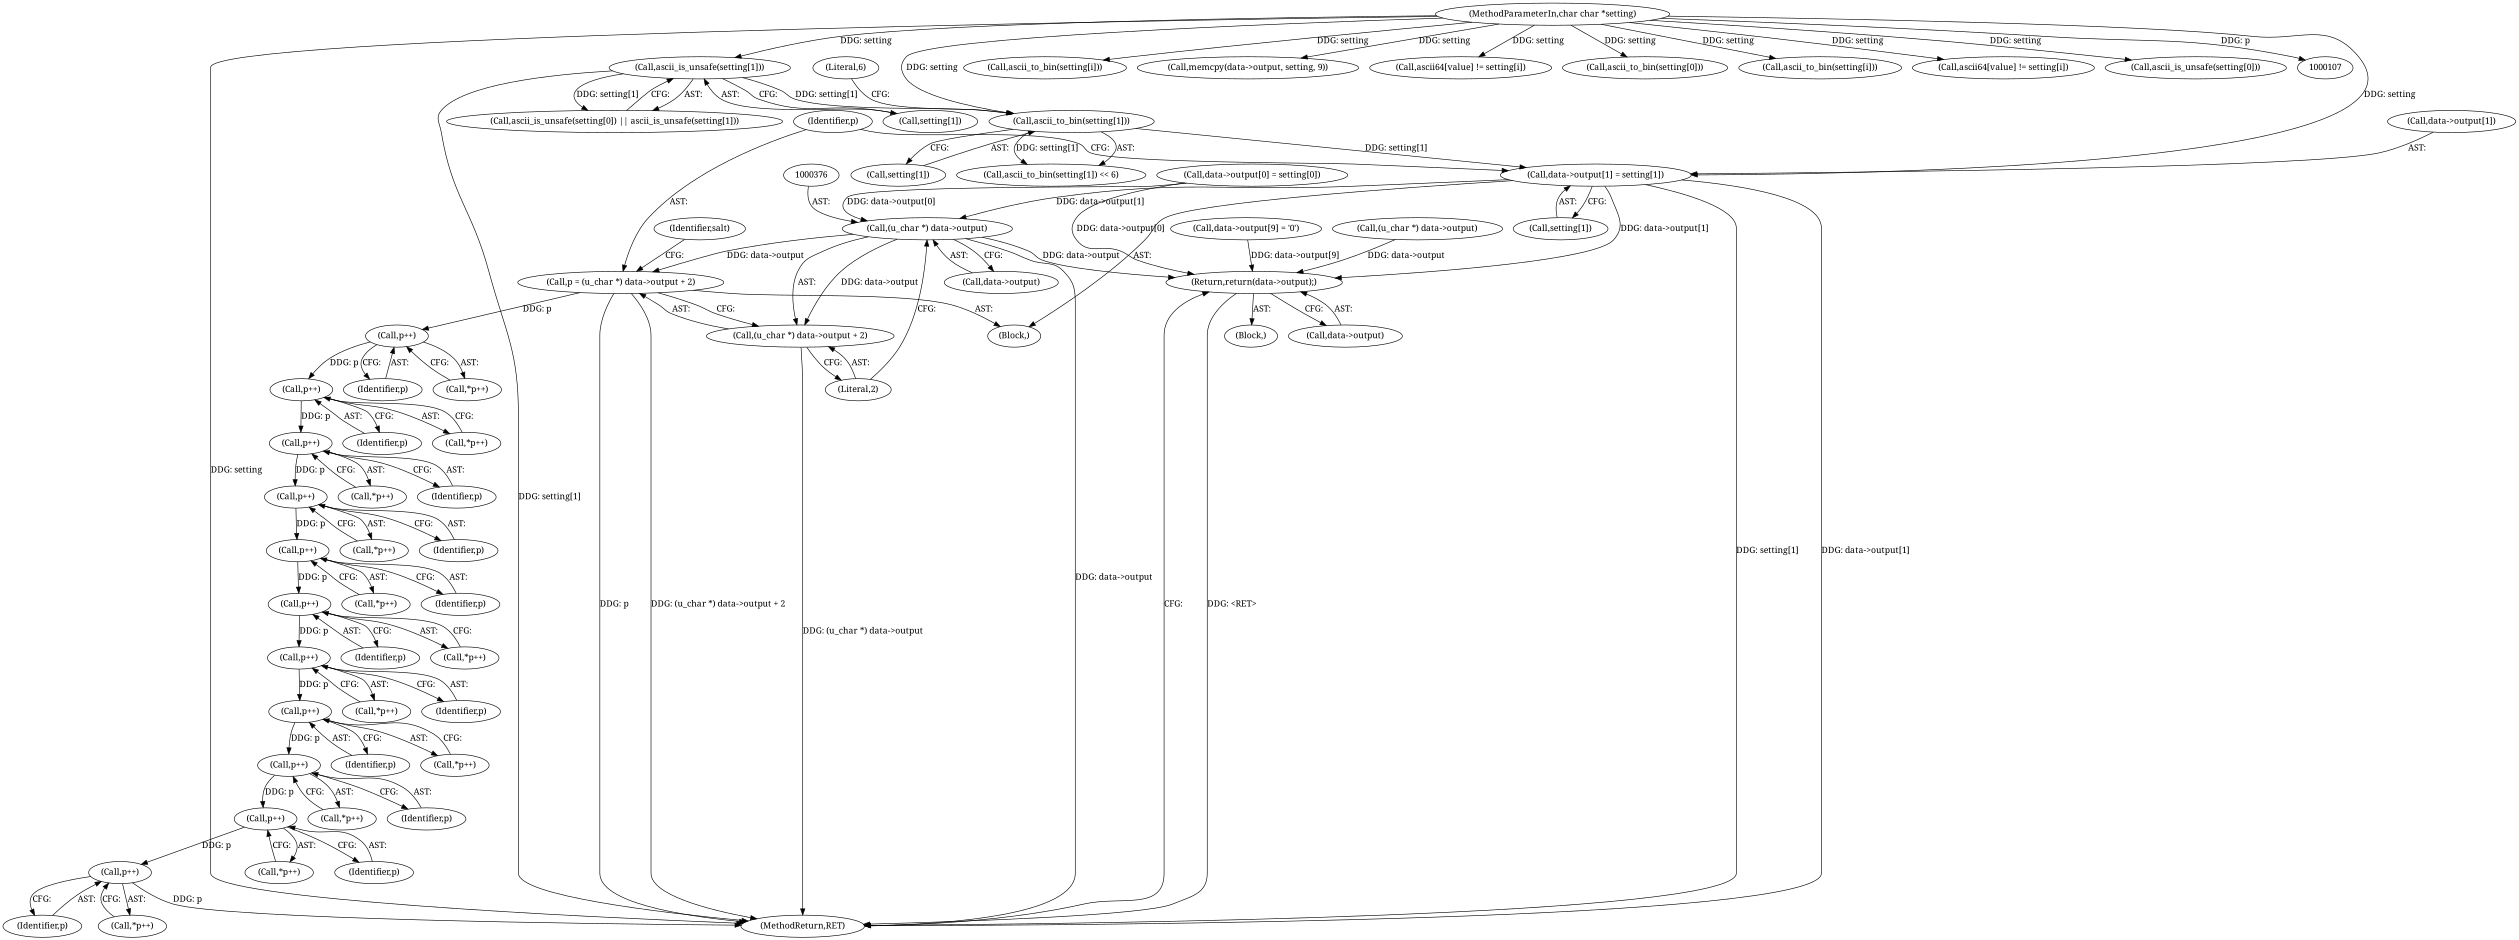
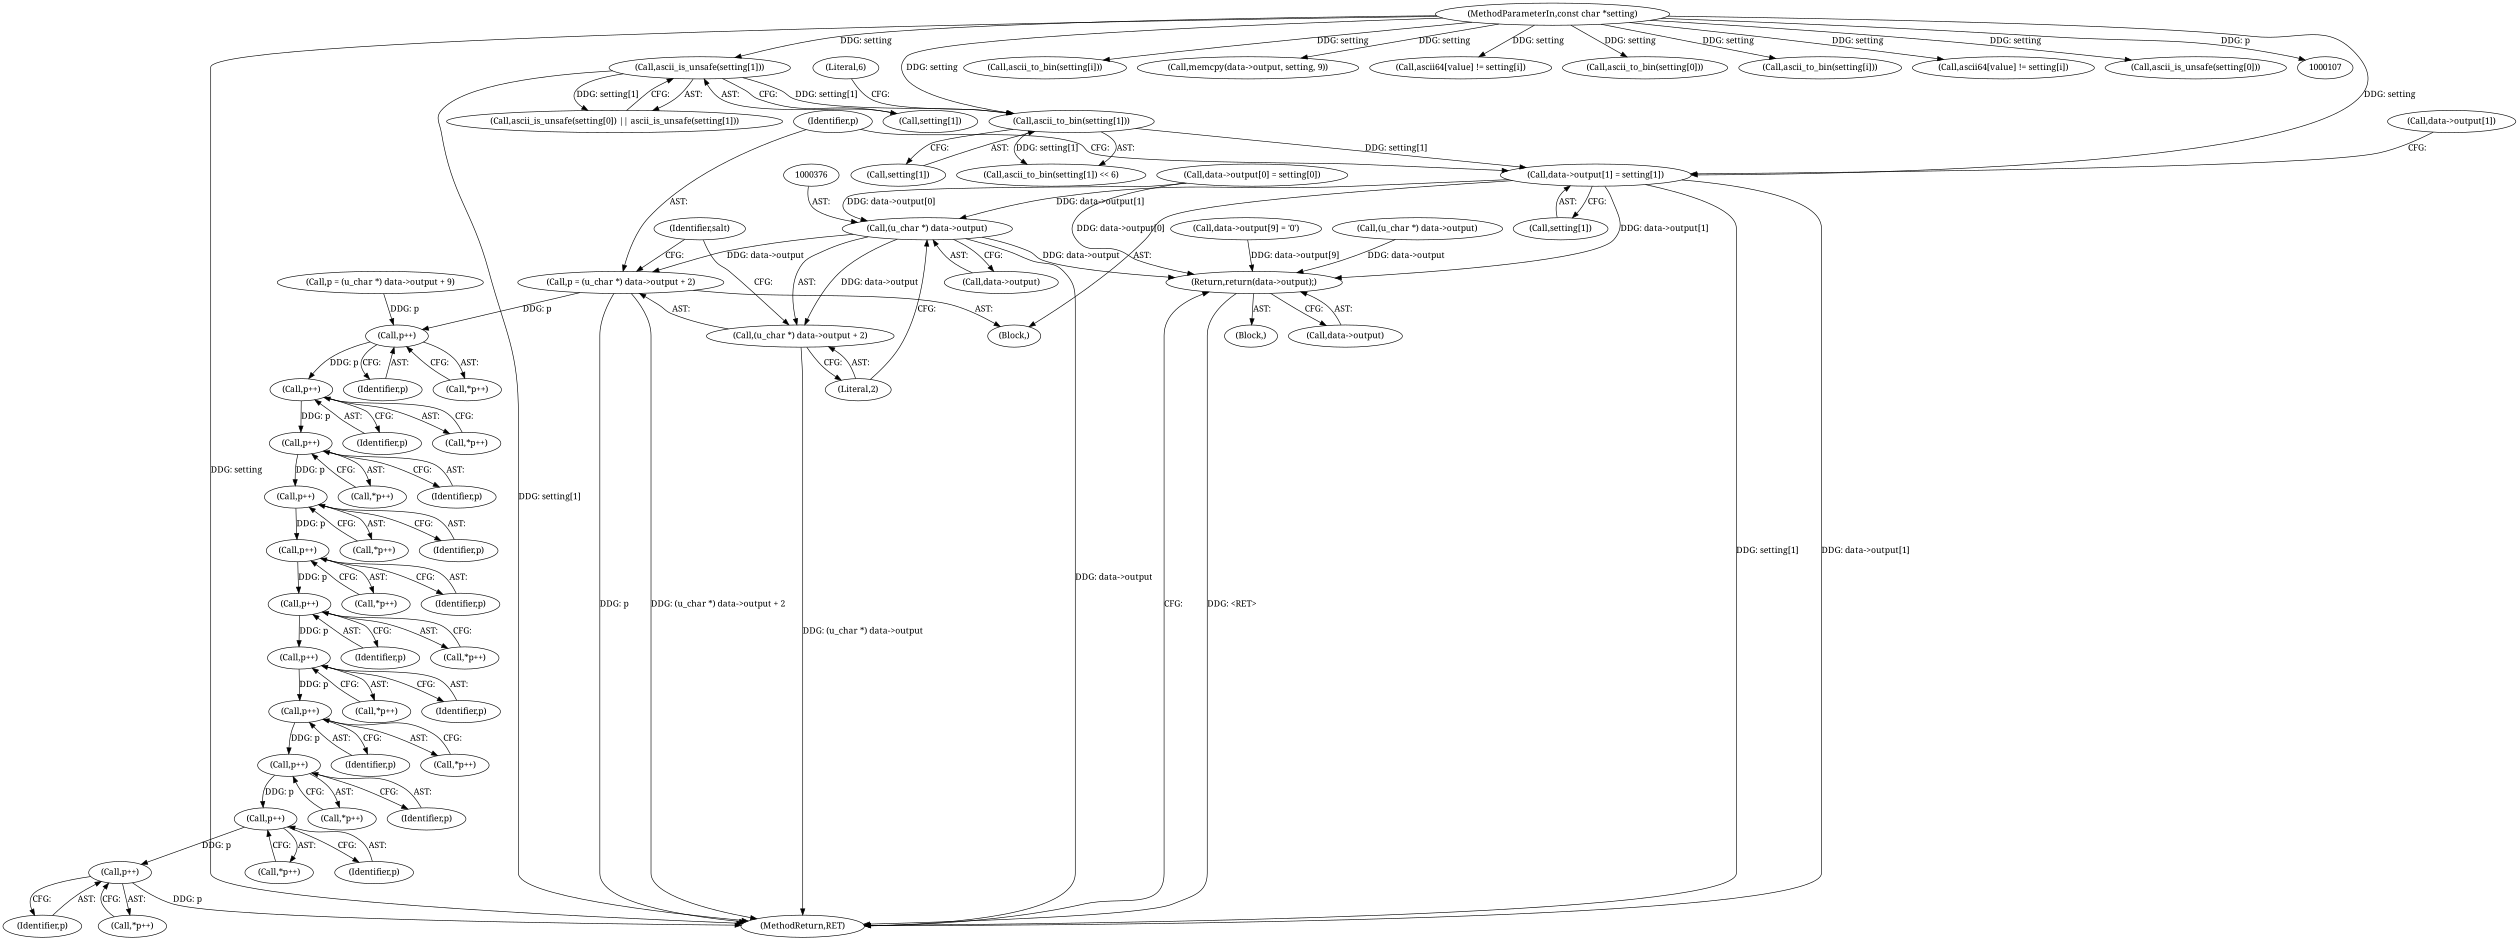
node "(MethodParameterIn,char char *setting)": label "(MethodParameterIn,char char *setting)" -> "(MethodParameterIn,const char *setting)"
edge "(Call,data->output[1])" -> "(Call,data->output[1] = setting[1])": label "AST: " -> "CFG: "
node "(Call,p = (u_char *) data->output + 9)": added
edge "(Call,p = (u_char *) data->output + 2)" -> "(Call,(u_char *) data->output + 2)": now "(Identifier,salt)" -> "(Call,(u_char *) data->output + 2)"
